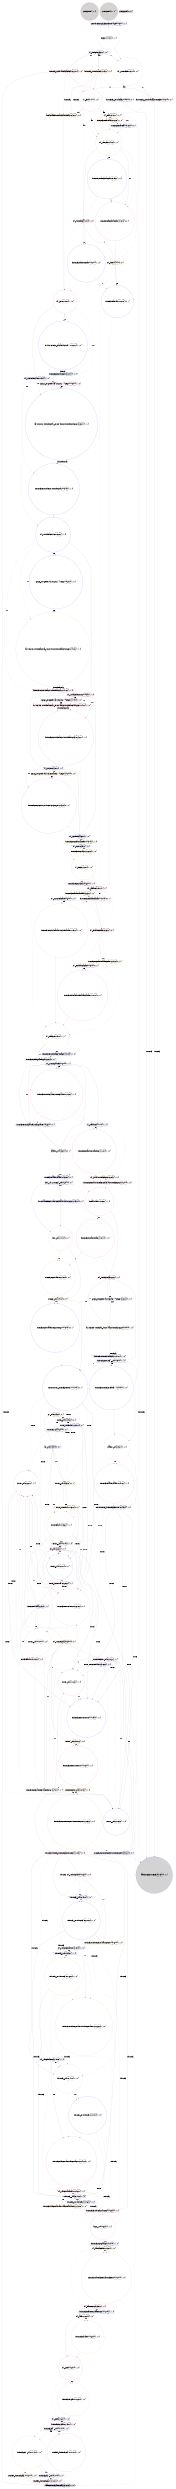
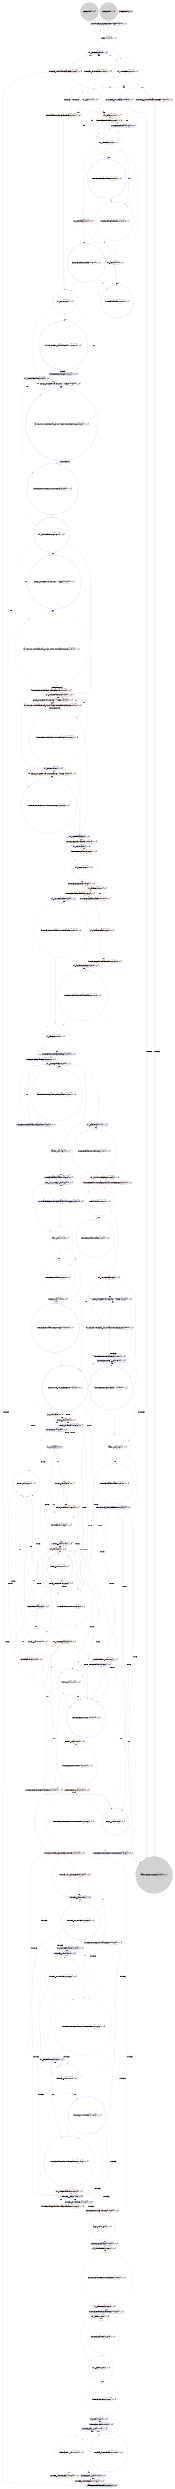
edge "windowConfig = new WindowConfig()@@@142@@@['1', '1', '0']" -> "windowConfig == null@@@147@@@['1', '1', '0']": label "resources" -> "windowConfig"
